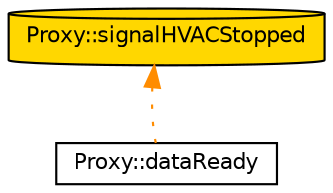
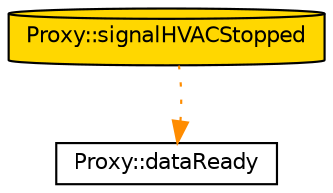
edge "Proxy::dataReady" -> "Proxy::signalHVACStopped": reversed
